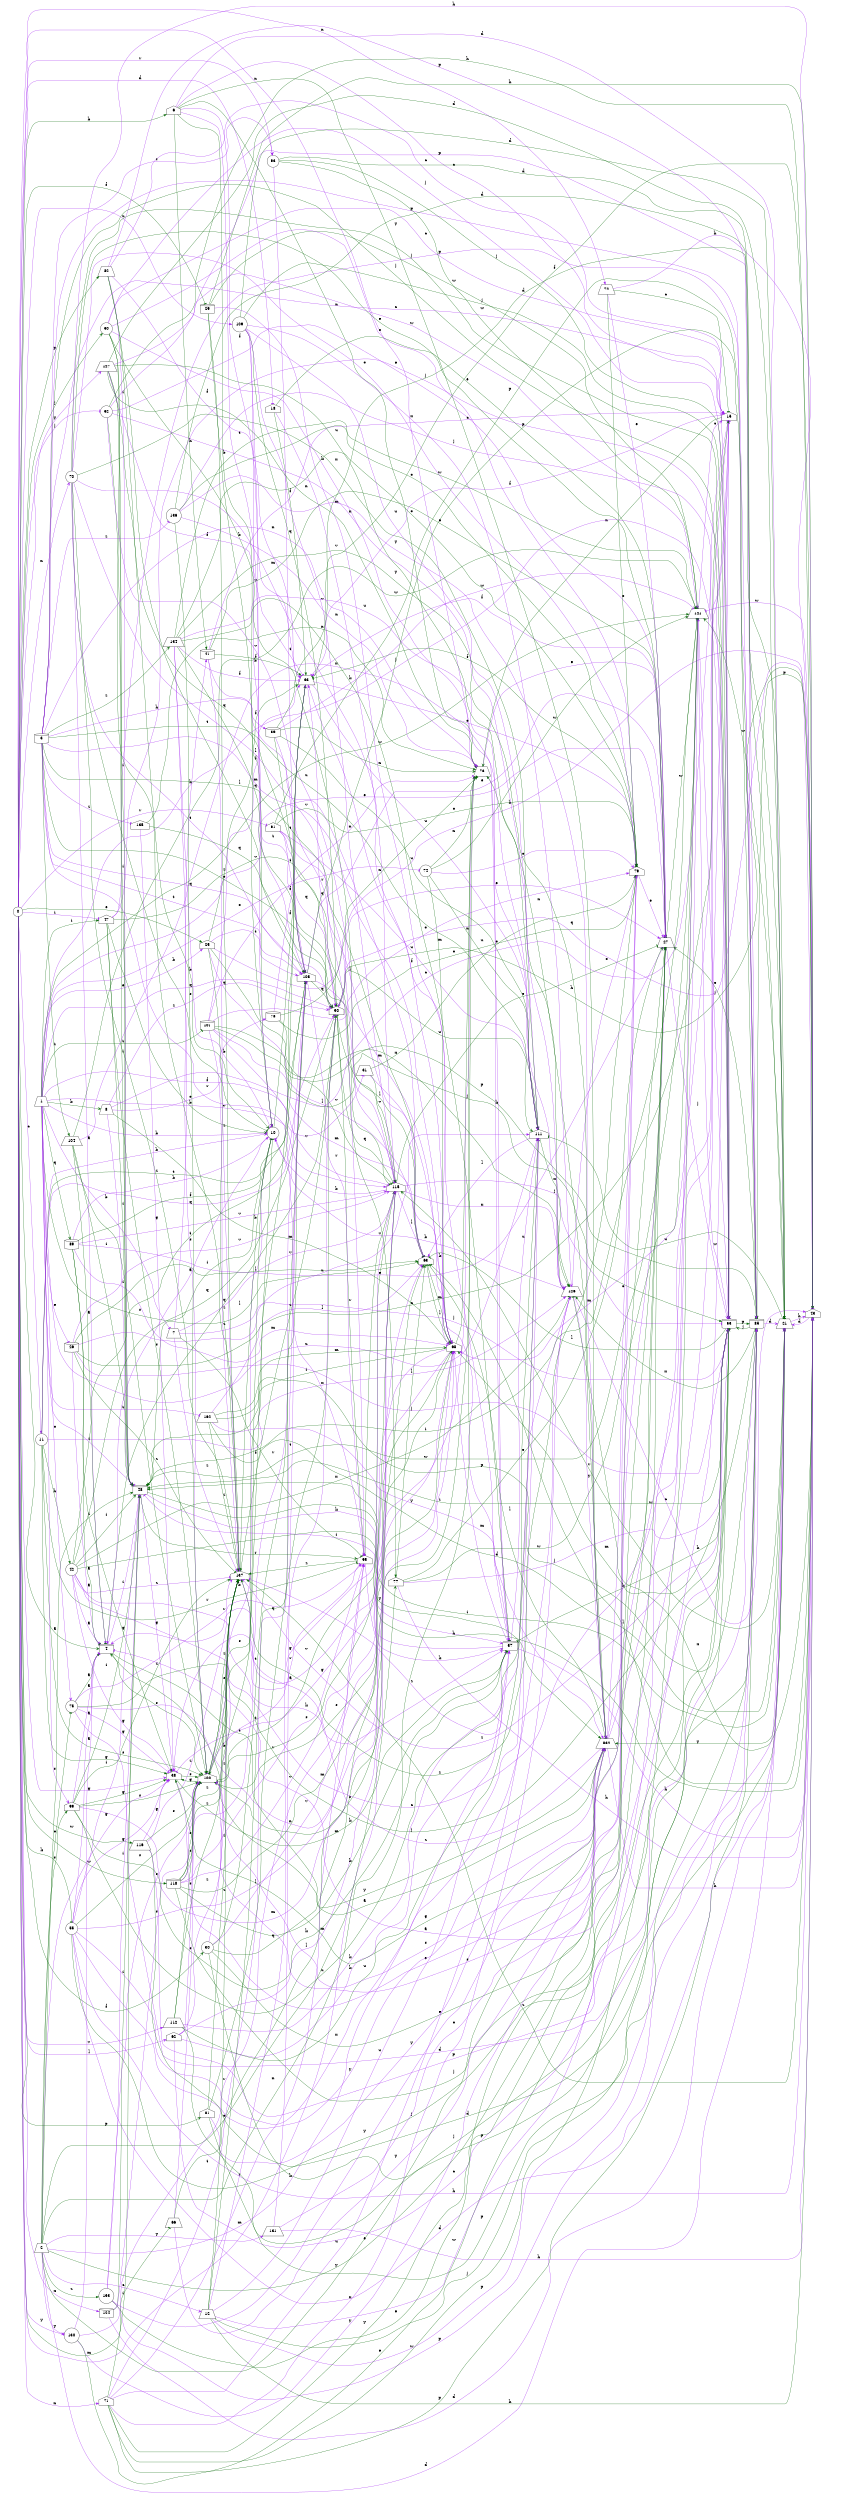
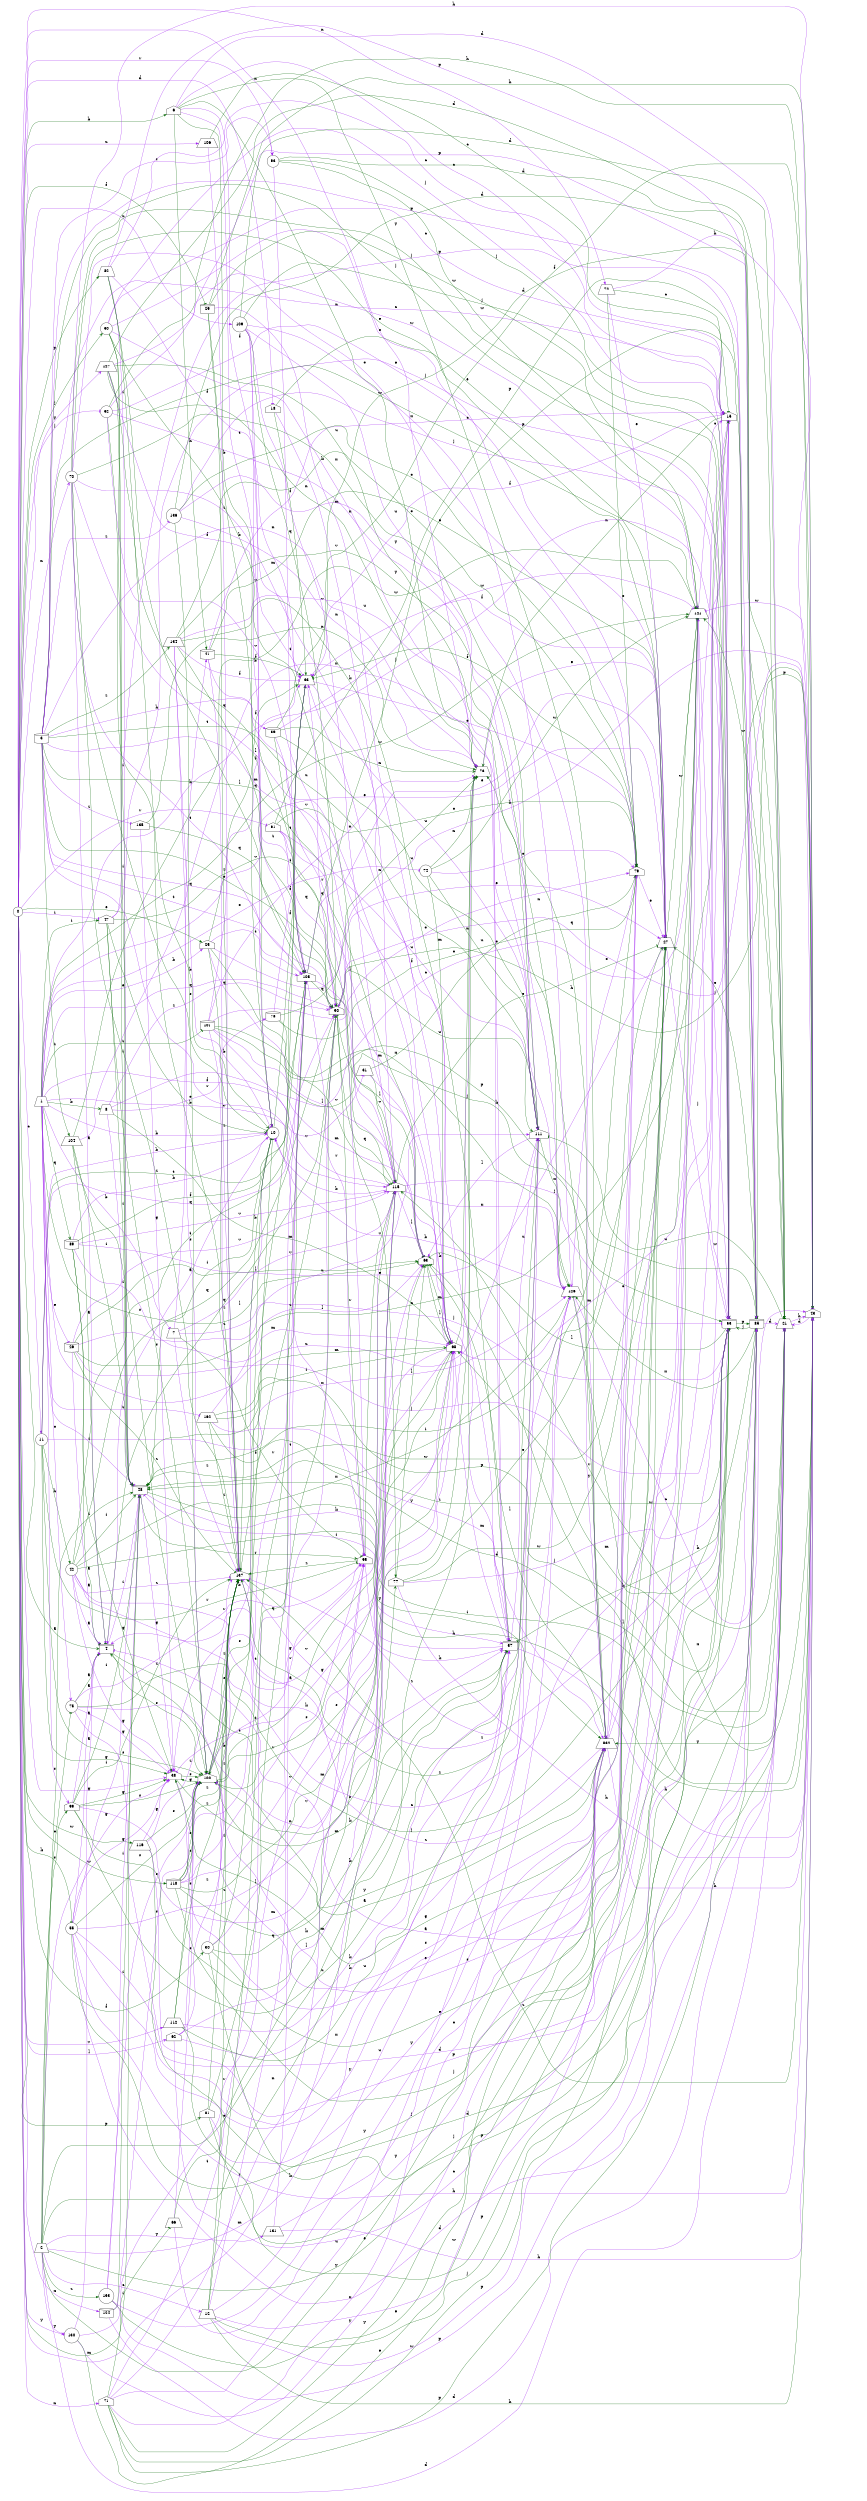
node "106": added
edge "134" -> "121": now "3" -> "121"
